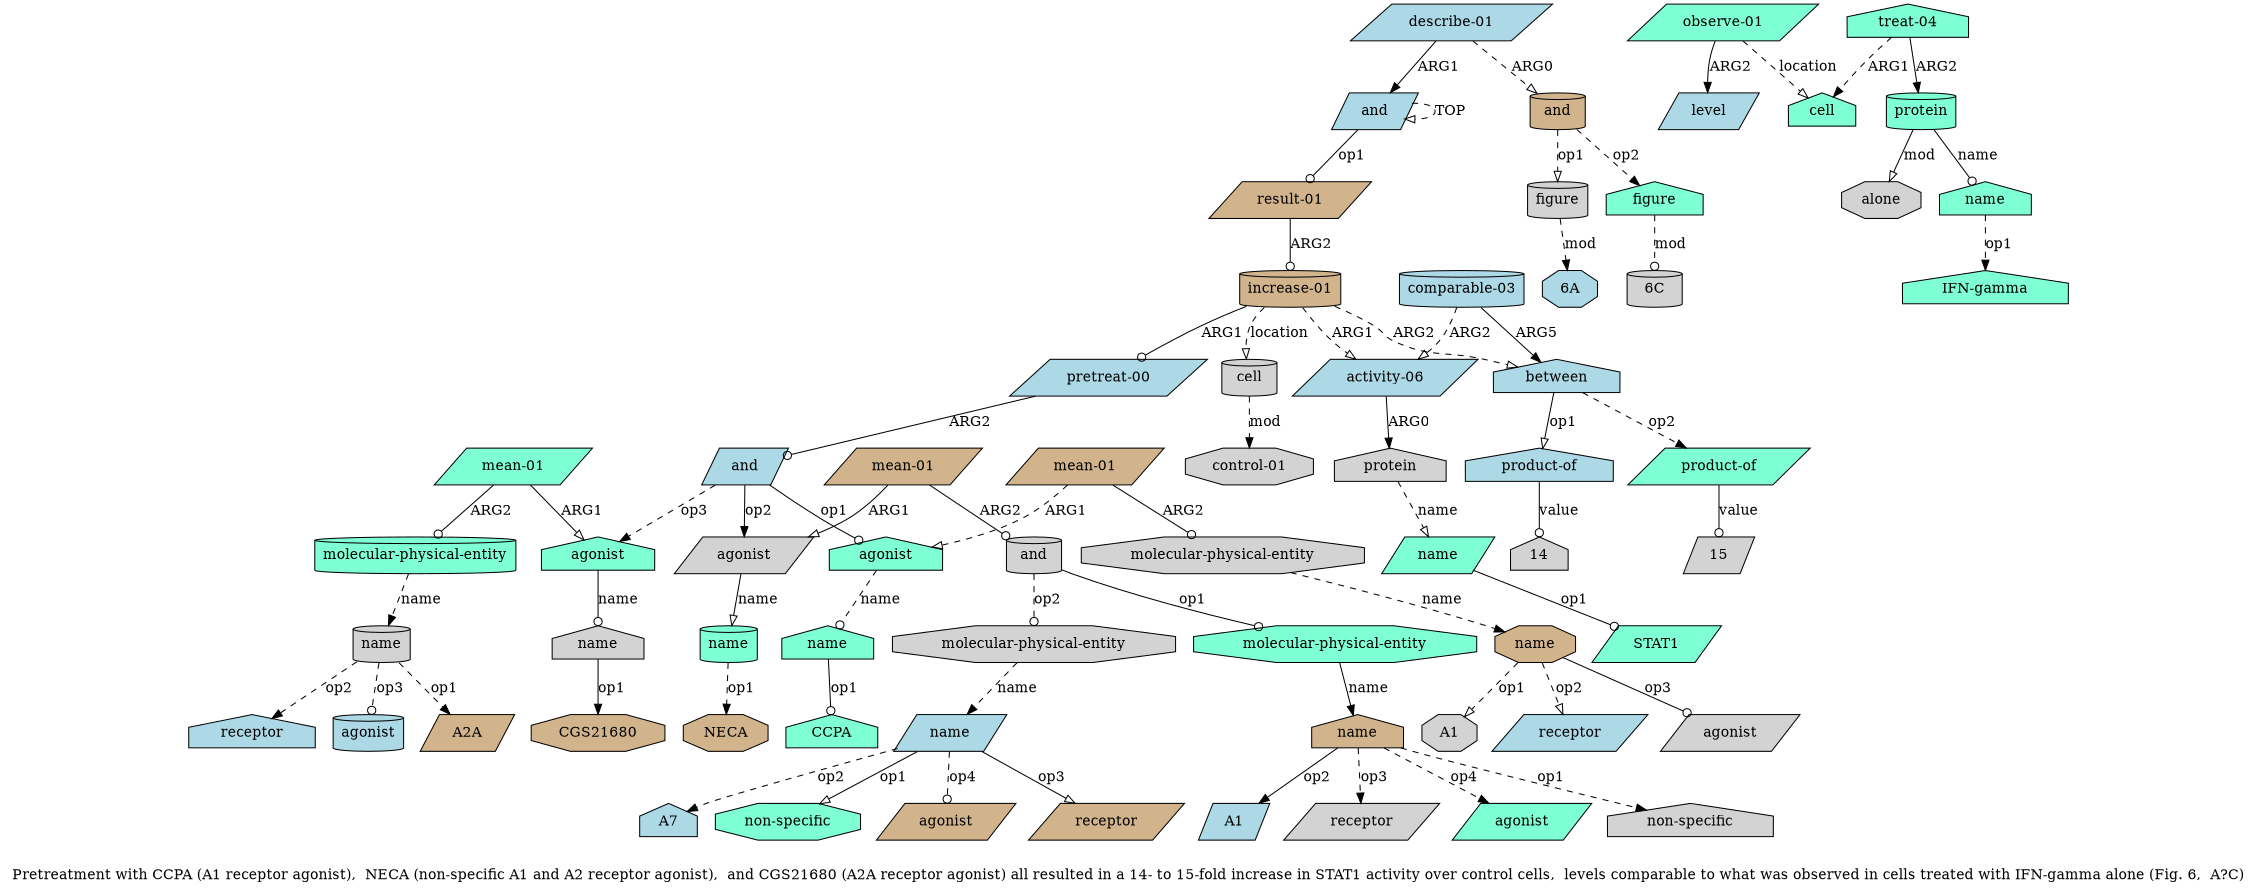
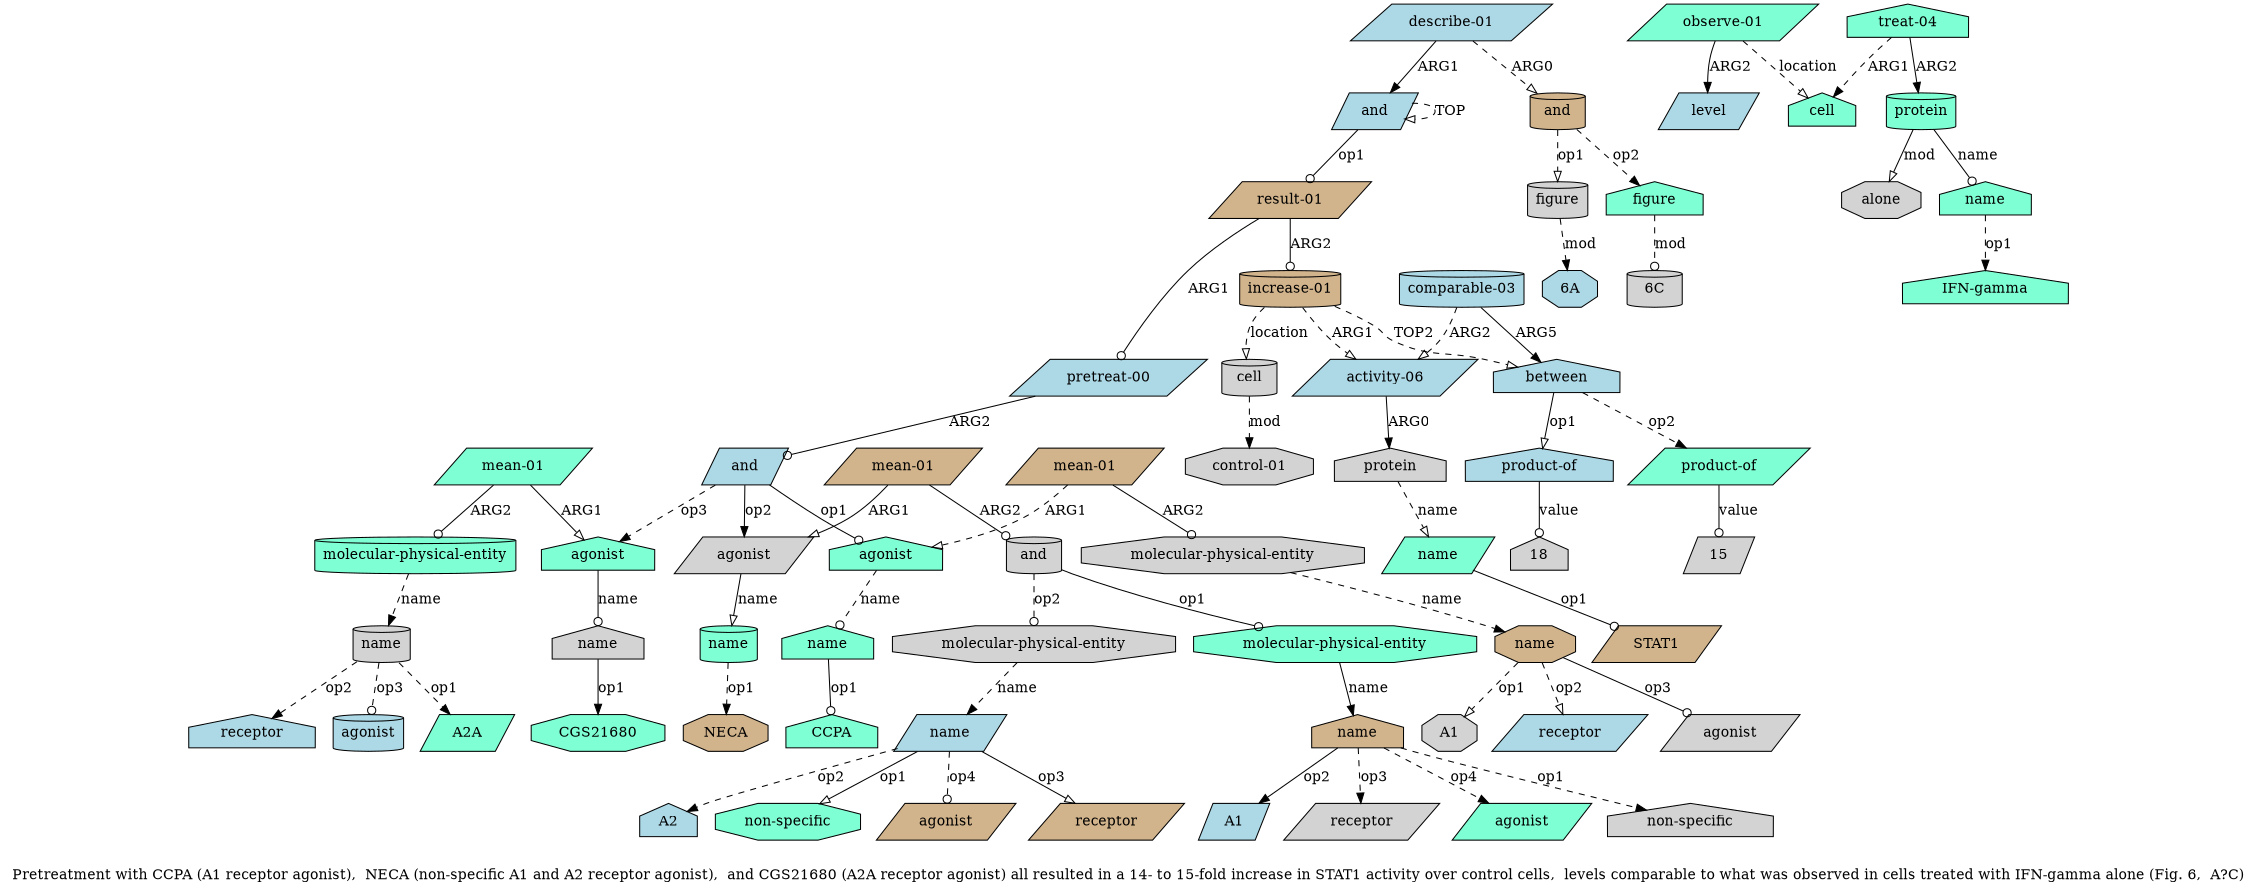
edge "increase-01" -> "pretreat-00": now "result-01" -> "pretreat-00"
edge "increase-01" -> "between": label "ARG2" -> "TOP2"
node "14": label "14" -> "18"
node "STAT1": fillcolor aquamarine -> tan
node "A2A": fillcolor tan -> aquamarine
node "CGS21680": fillcolor tan -> aquamarine
node "A7": label "A7" -> "A2"
